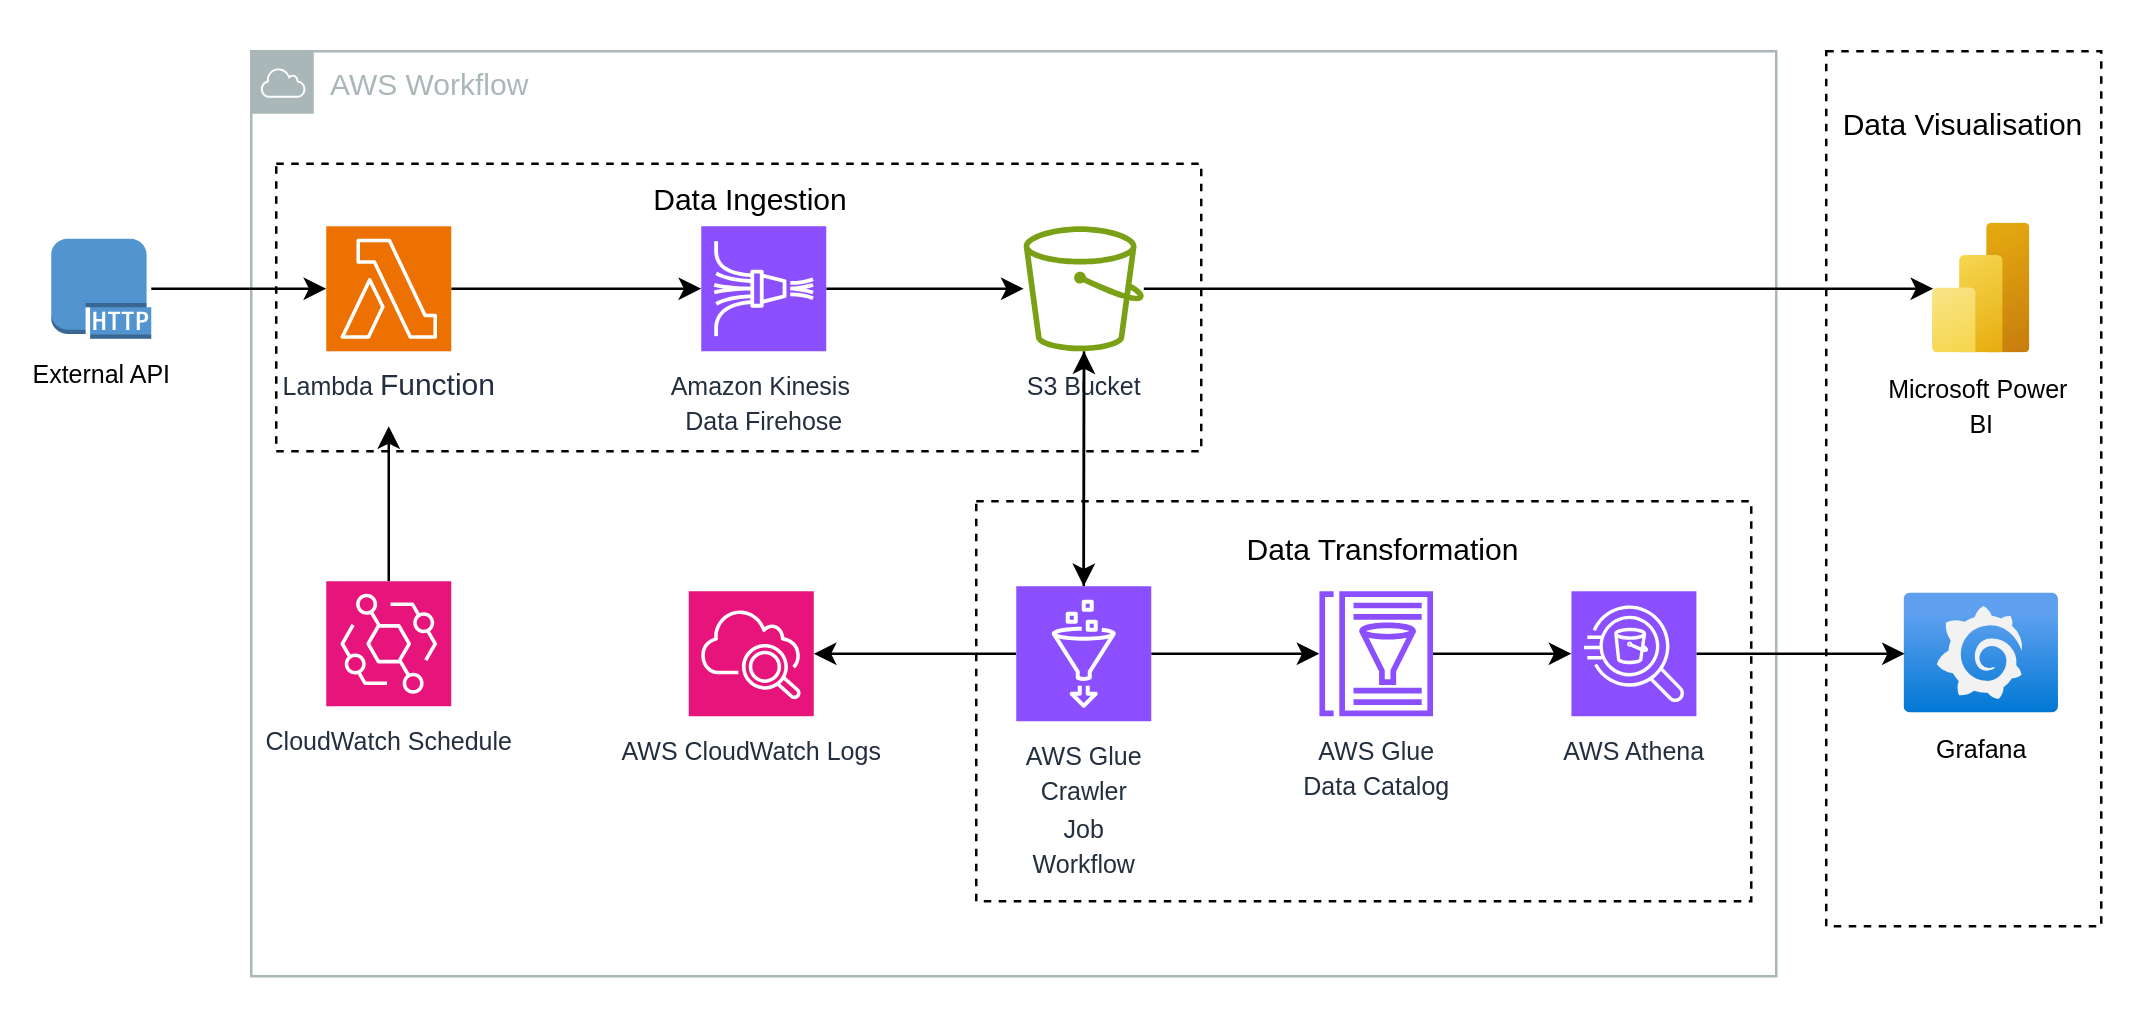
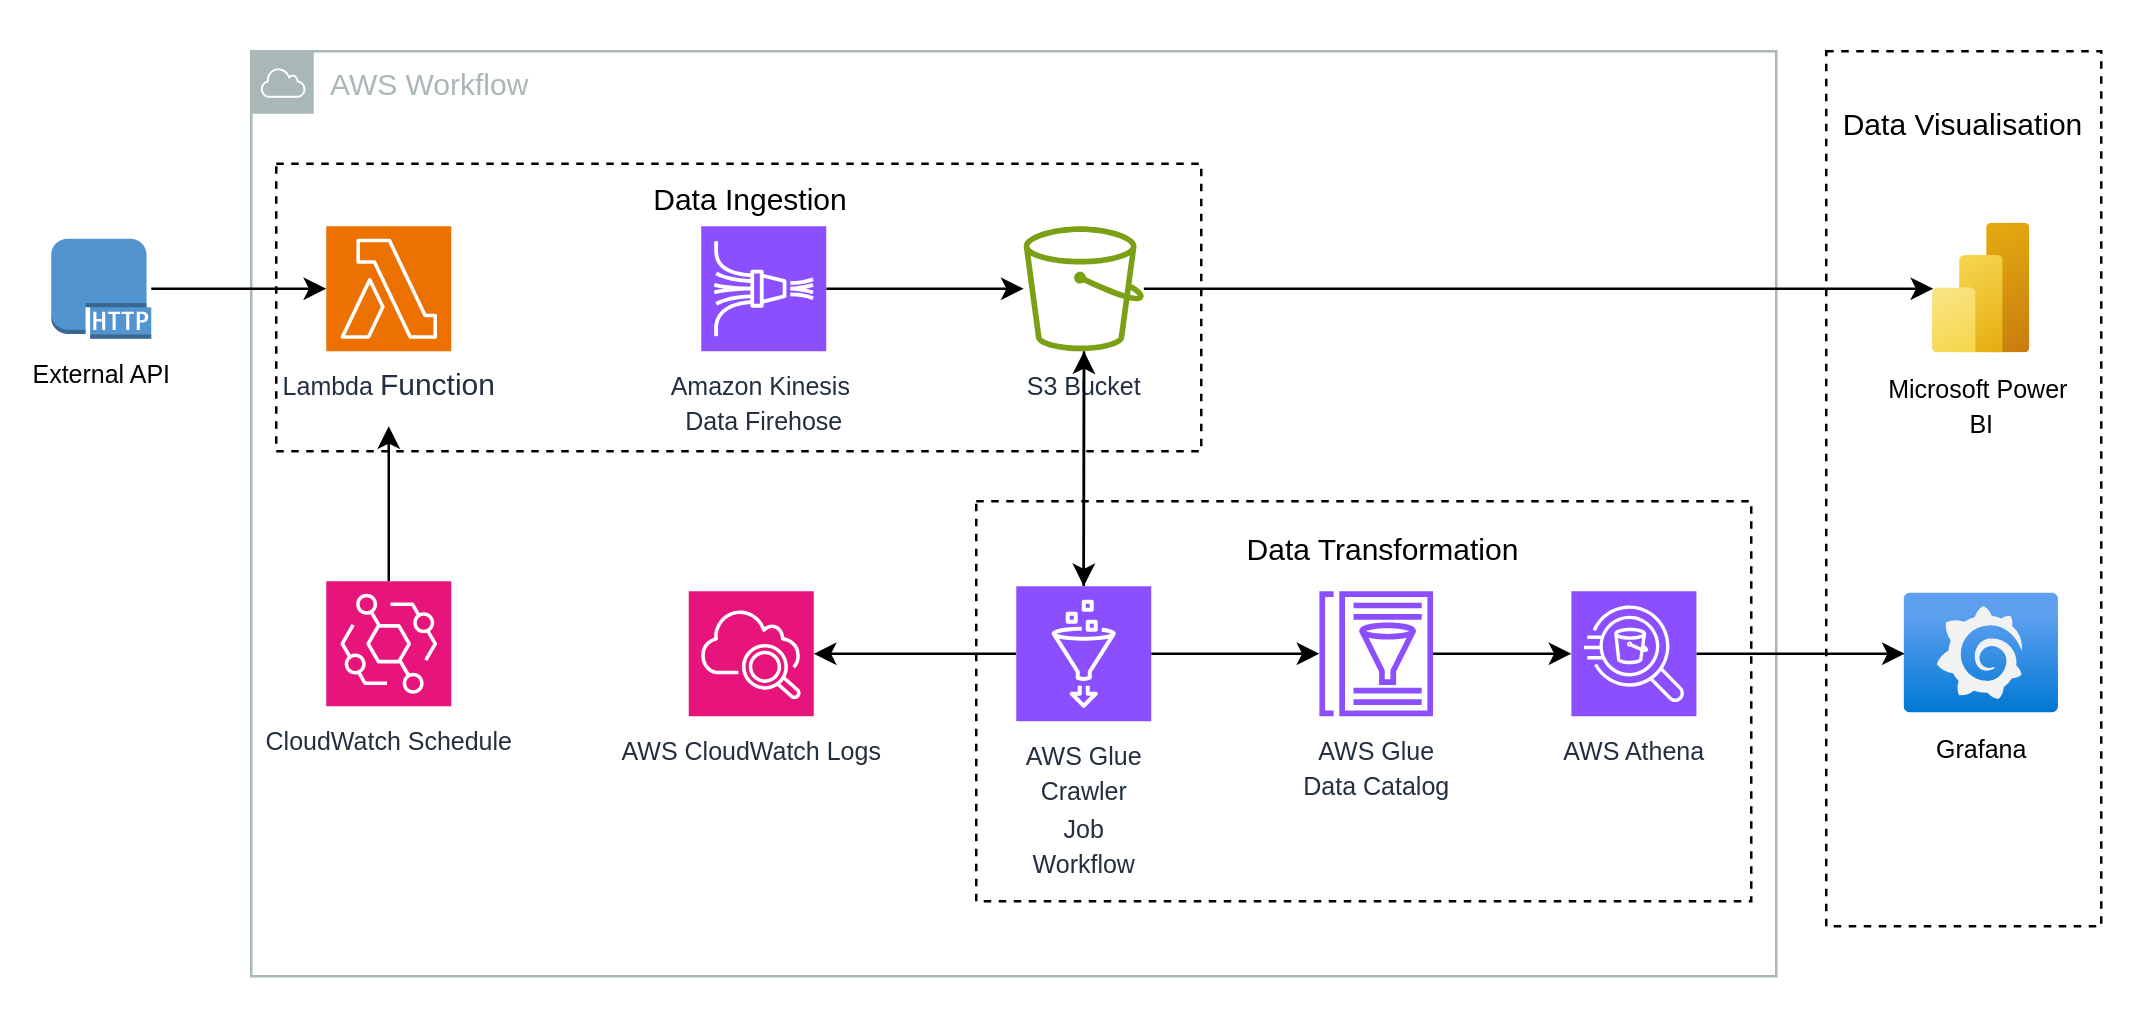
edge "Lambda Function" -> "Amazon Kinesis Data Firehose": removed
